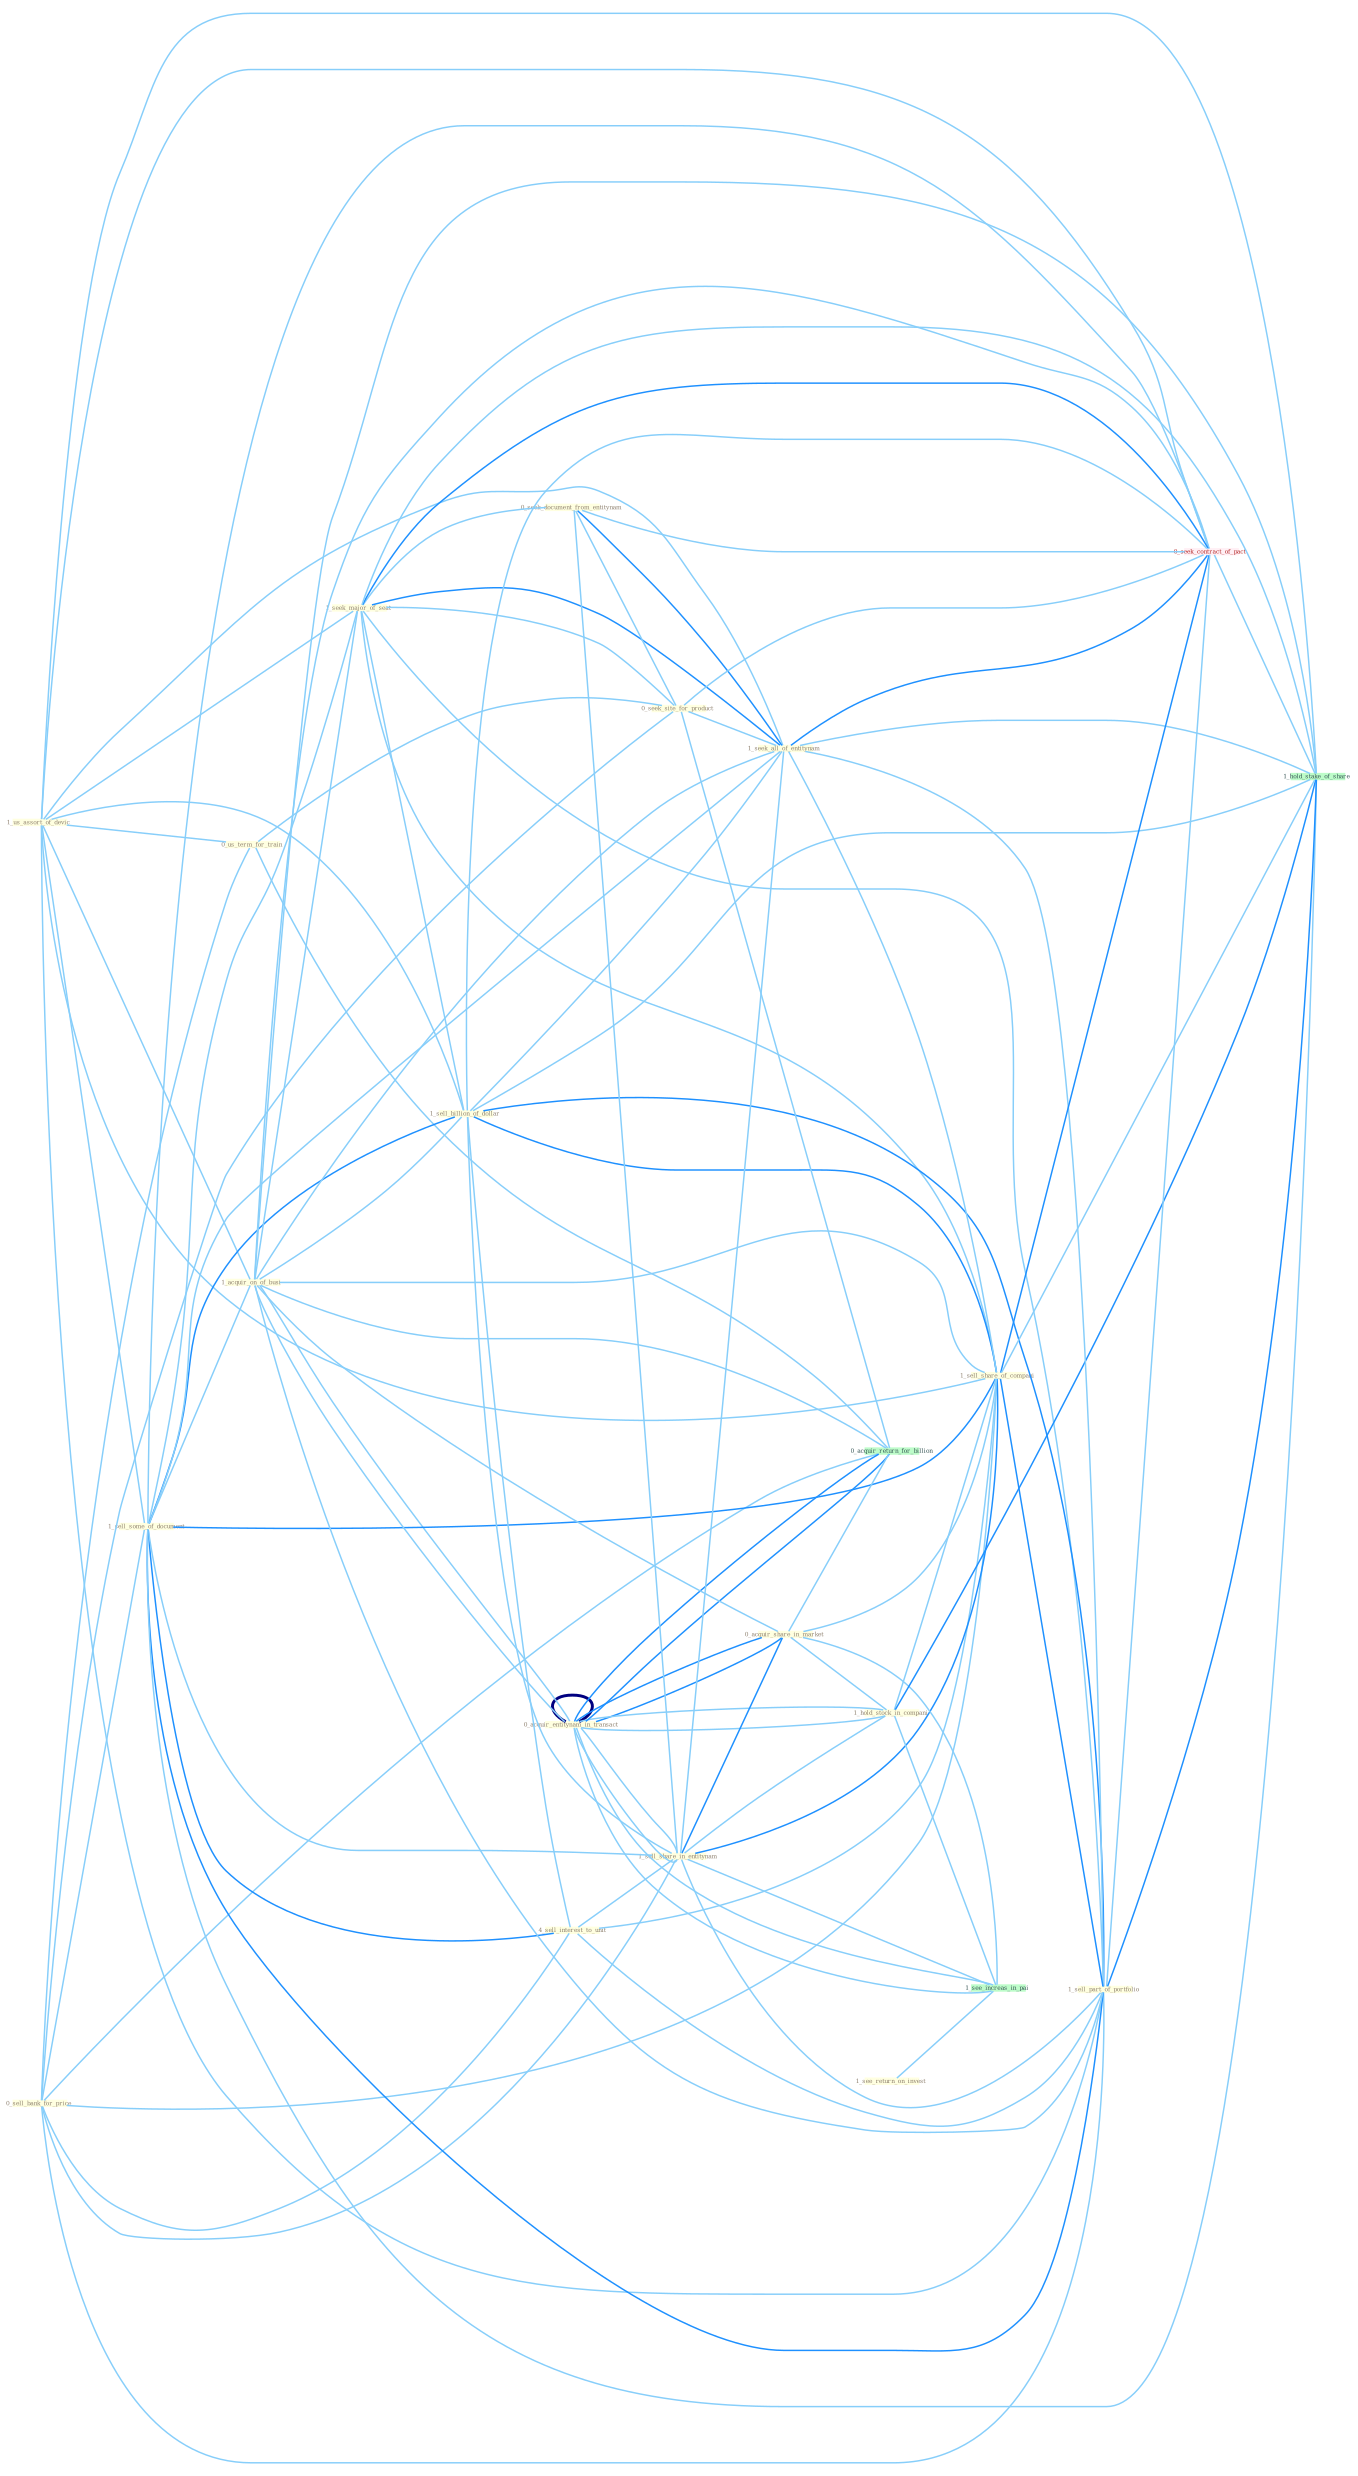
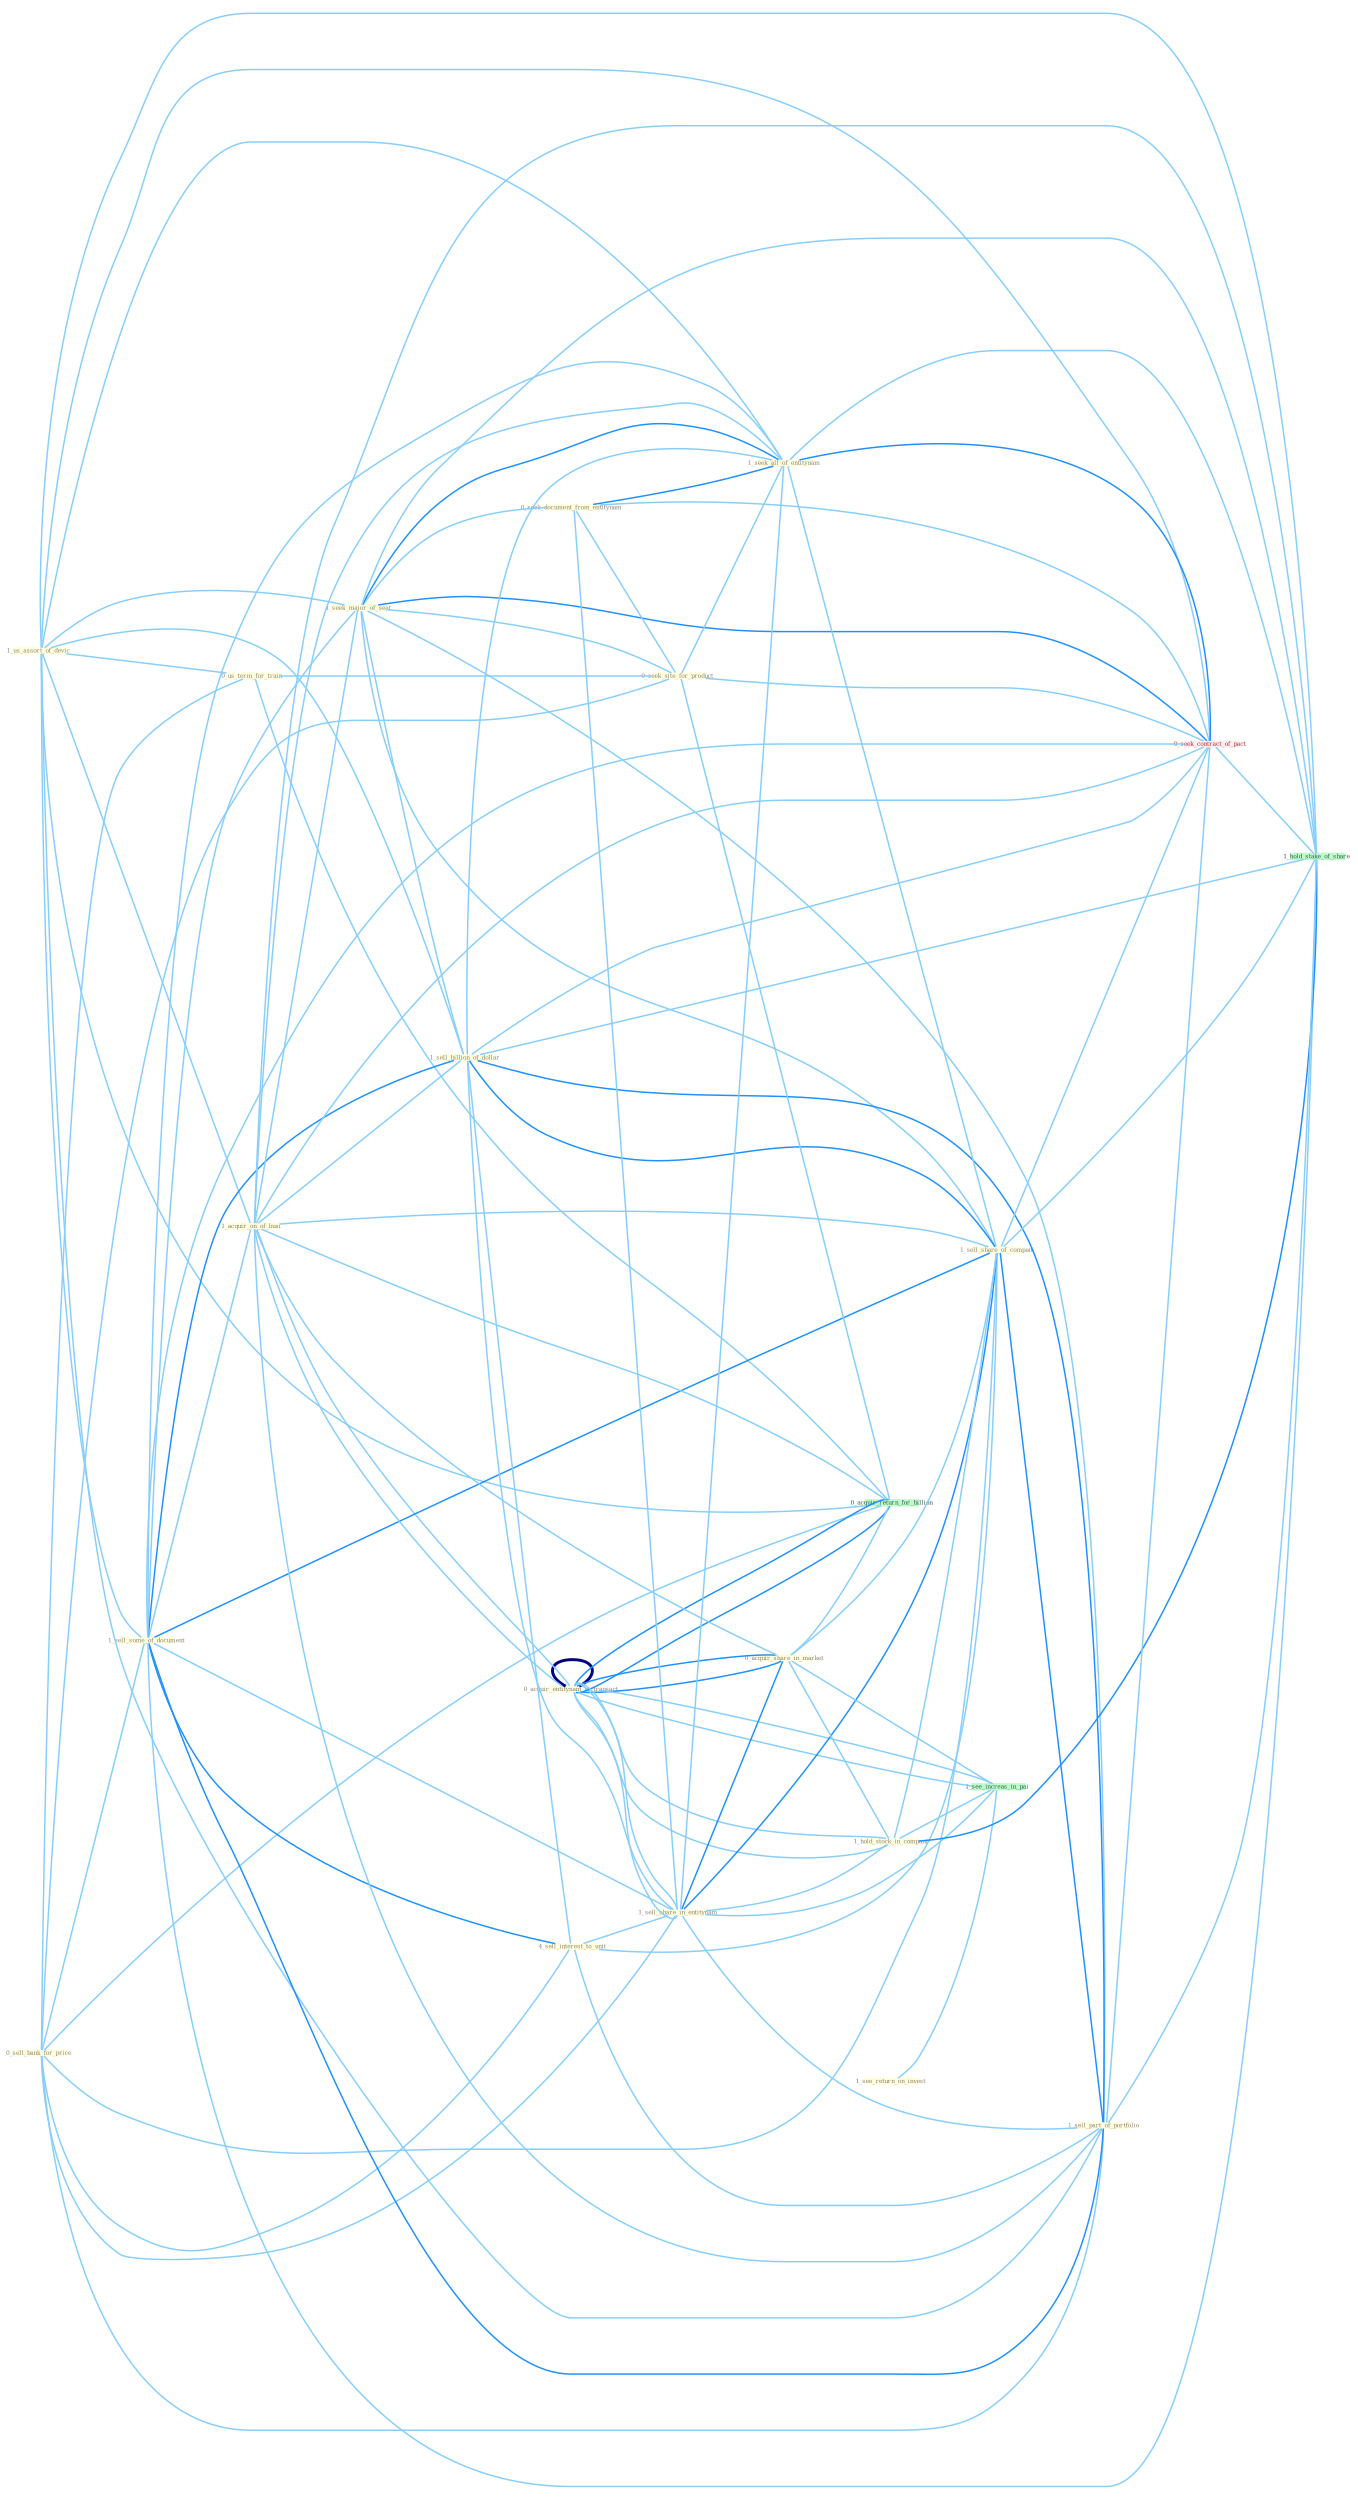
edge "0_seek_contract_of_pact" -- "1_sell_share_of_compani": color #1e90ff -> #87cefa
edge "1_seek_all_of_entitynam" -- "1_sell_part_of_portfolio": removed
edge "1_us_assort_of_devic" -- "1_sell_share_of_compani": now "1_us_assort_of_devic" -- "0_acquir_return_for_billion"
edge "1_hold_stake_of_share" -- "1_sell_part_of_portfolio": color #1e90ff -> #87cefa
